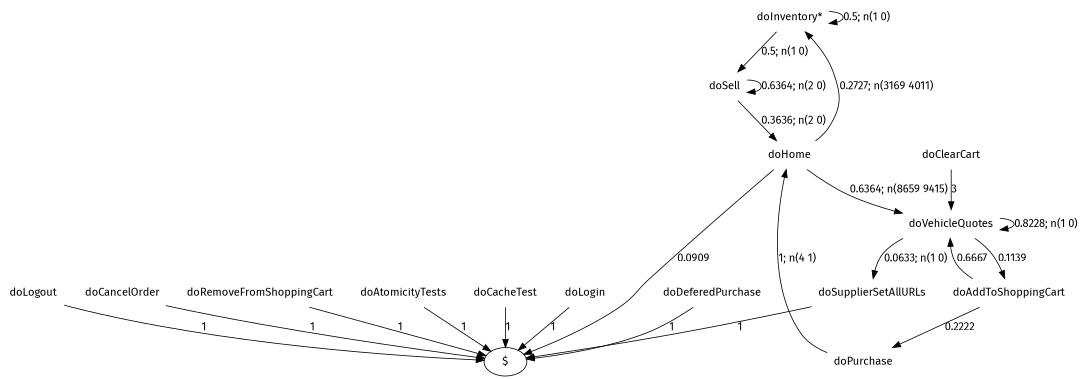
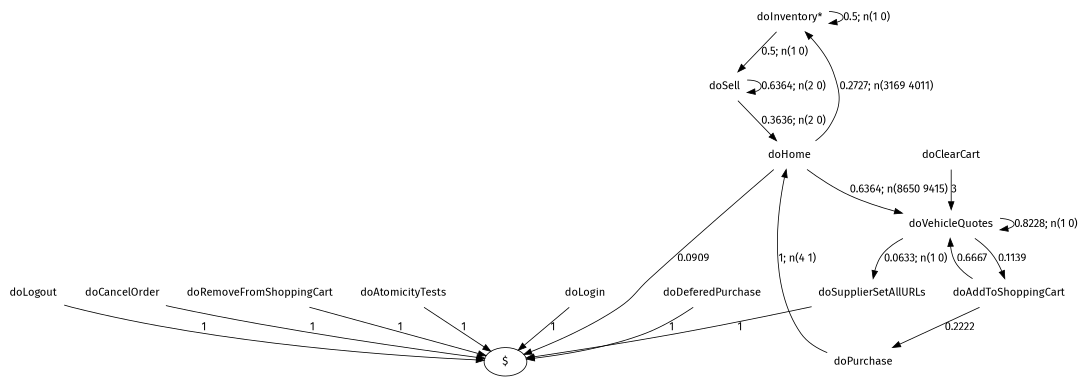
edge "doHome" -> "doVehicleQuotes": label "0.6364; n(8659 9415)" -> "0.6364; n(8650 9415)"
node "doCacheTest": removed
